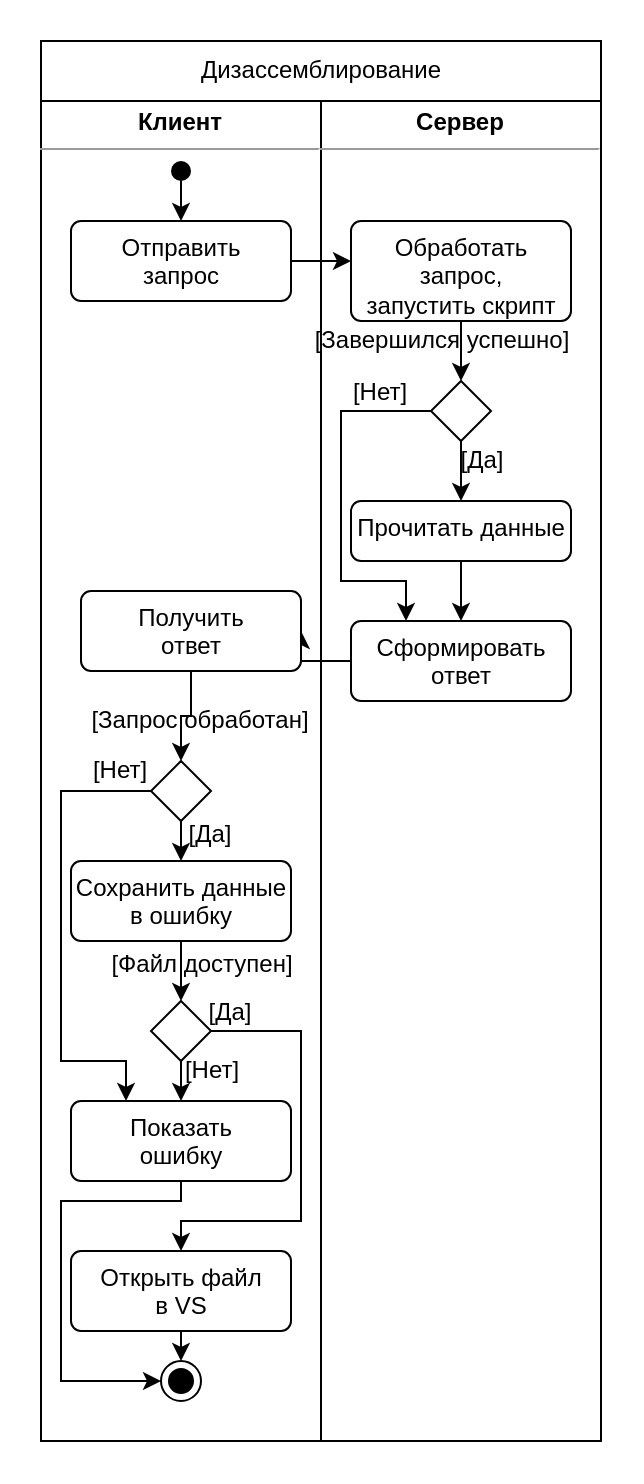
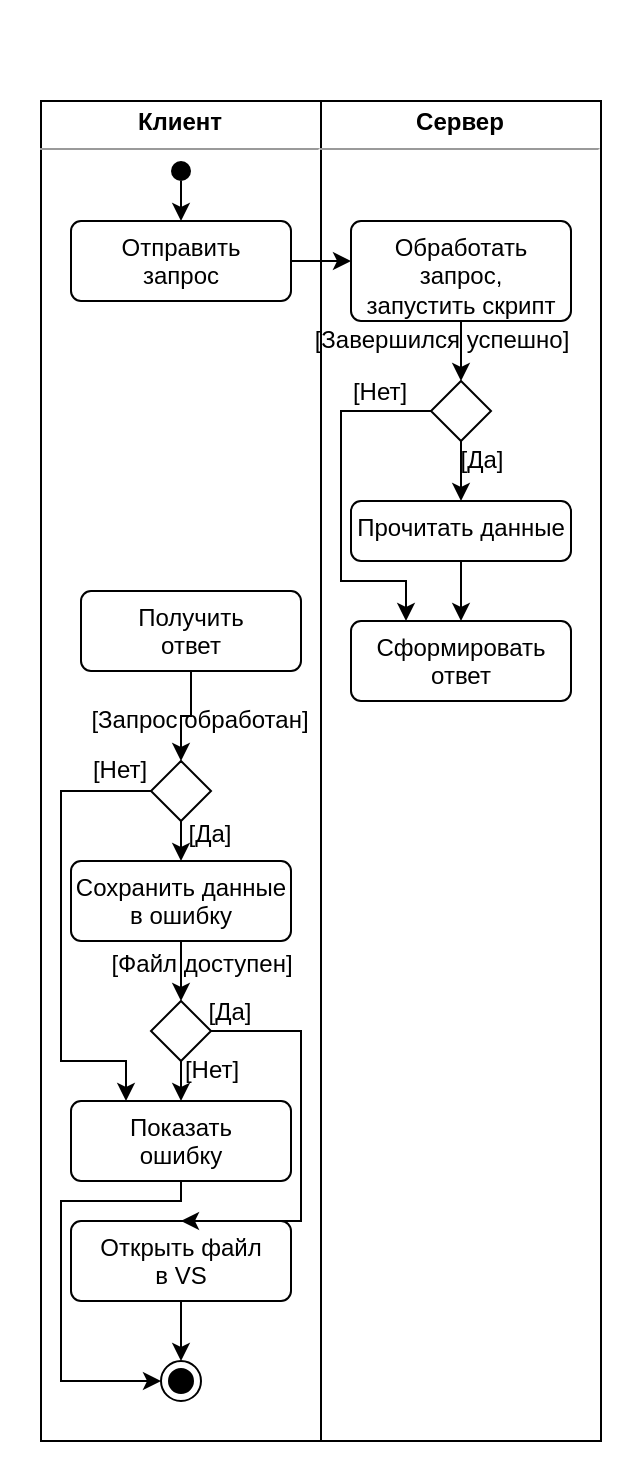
node "Дизассемблирование": removed
edge "Сформировать ответ" -> "Получить ответ": removed
node "Открыть файл в VS": moved (181, 1291) -> (181, 1261)
